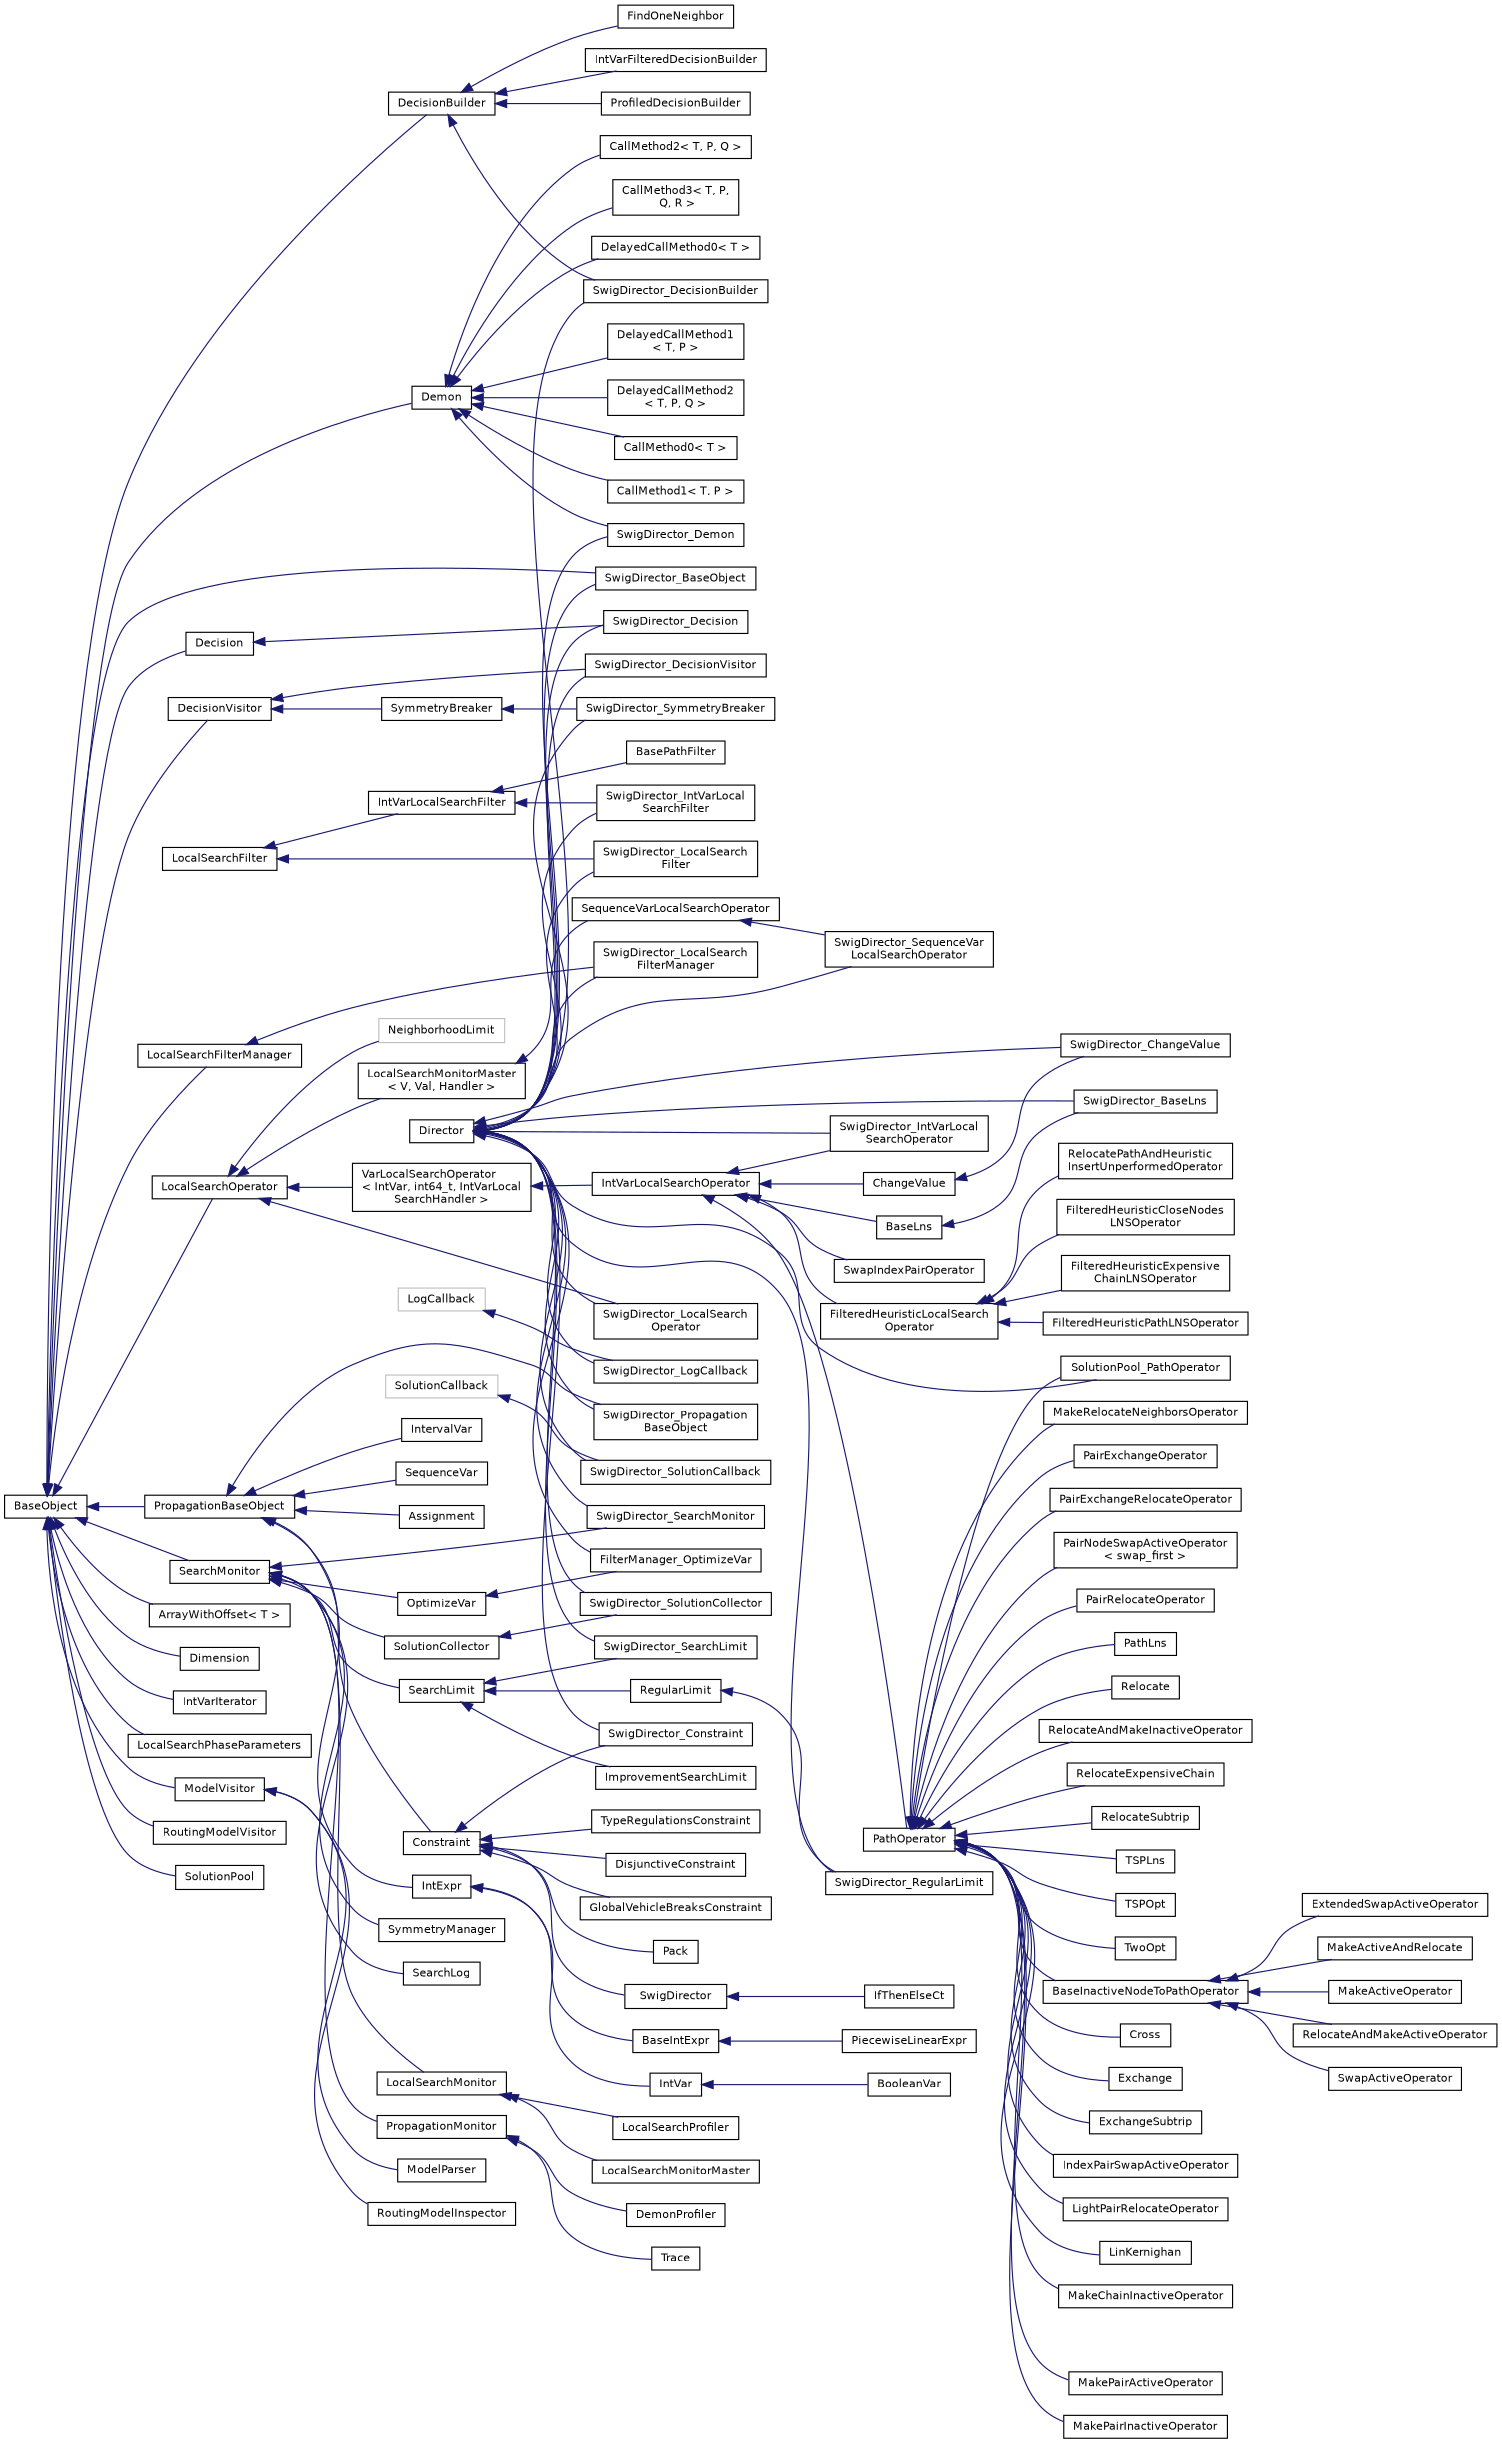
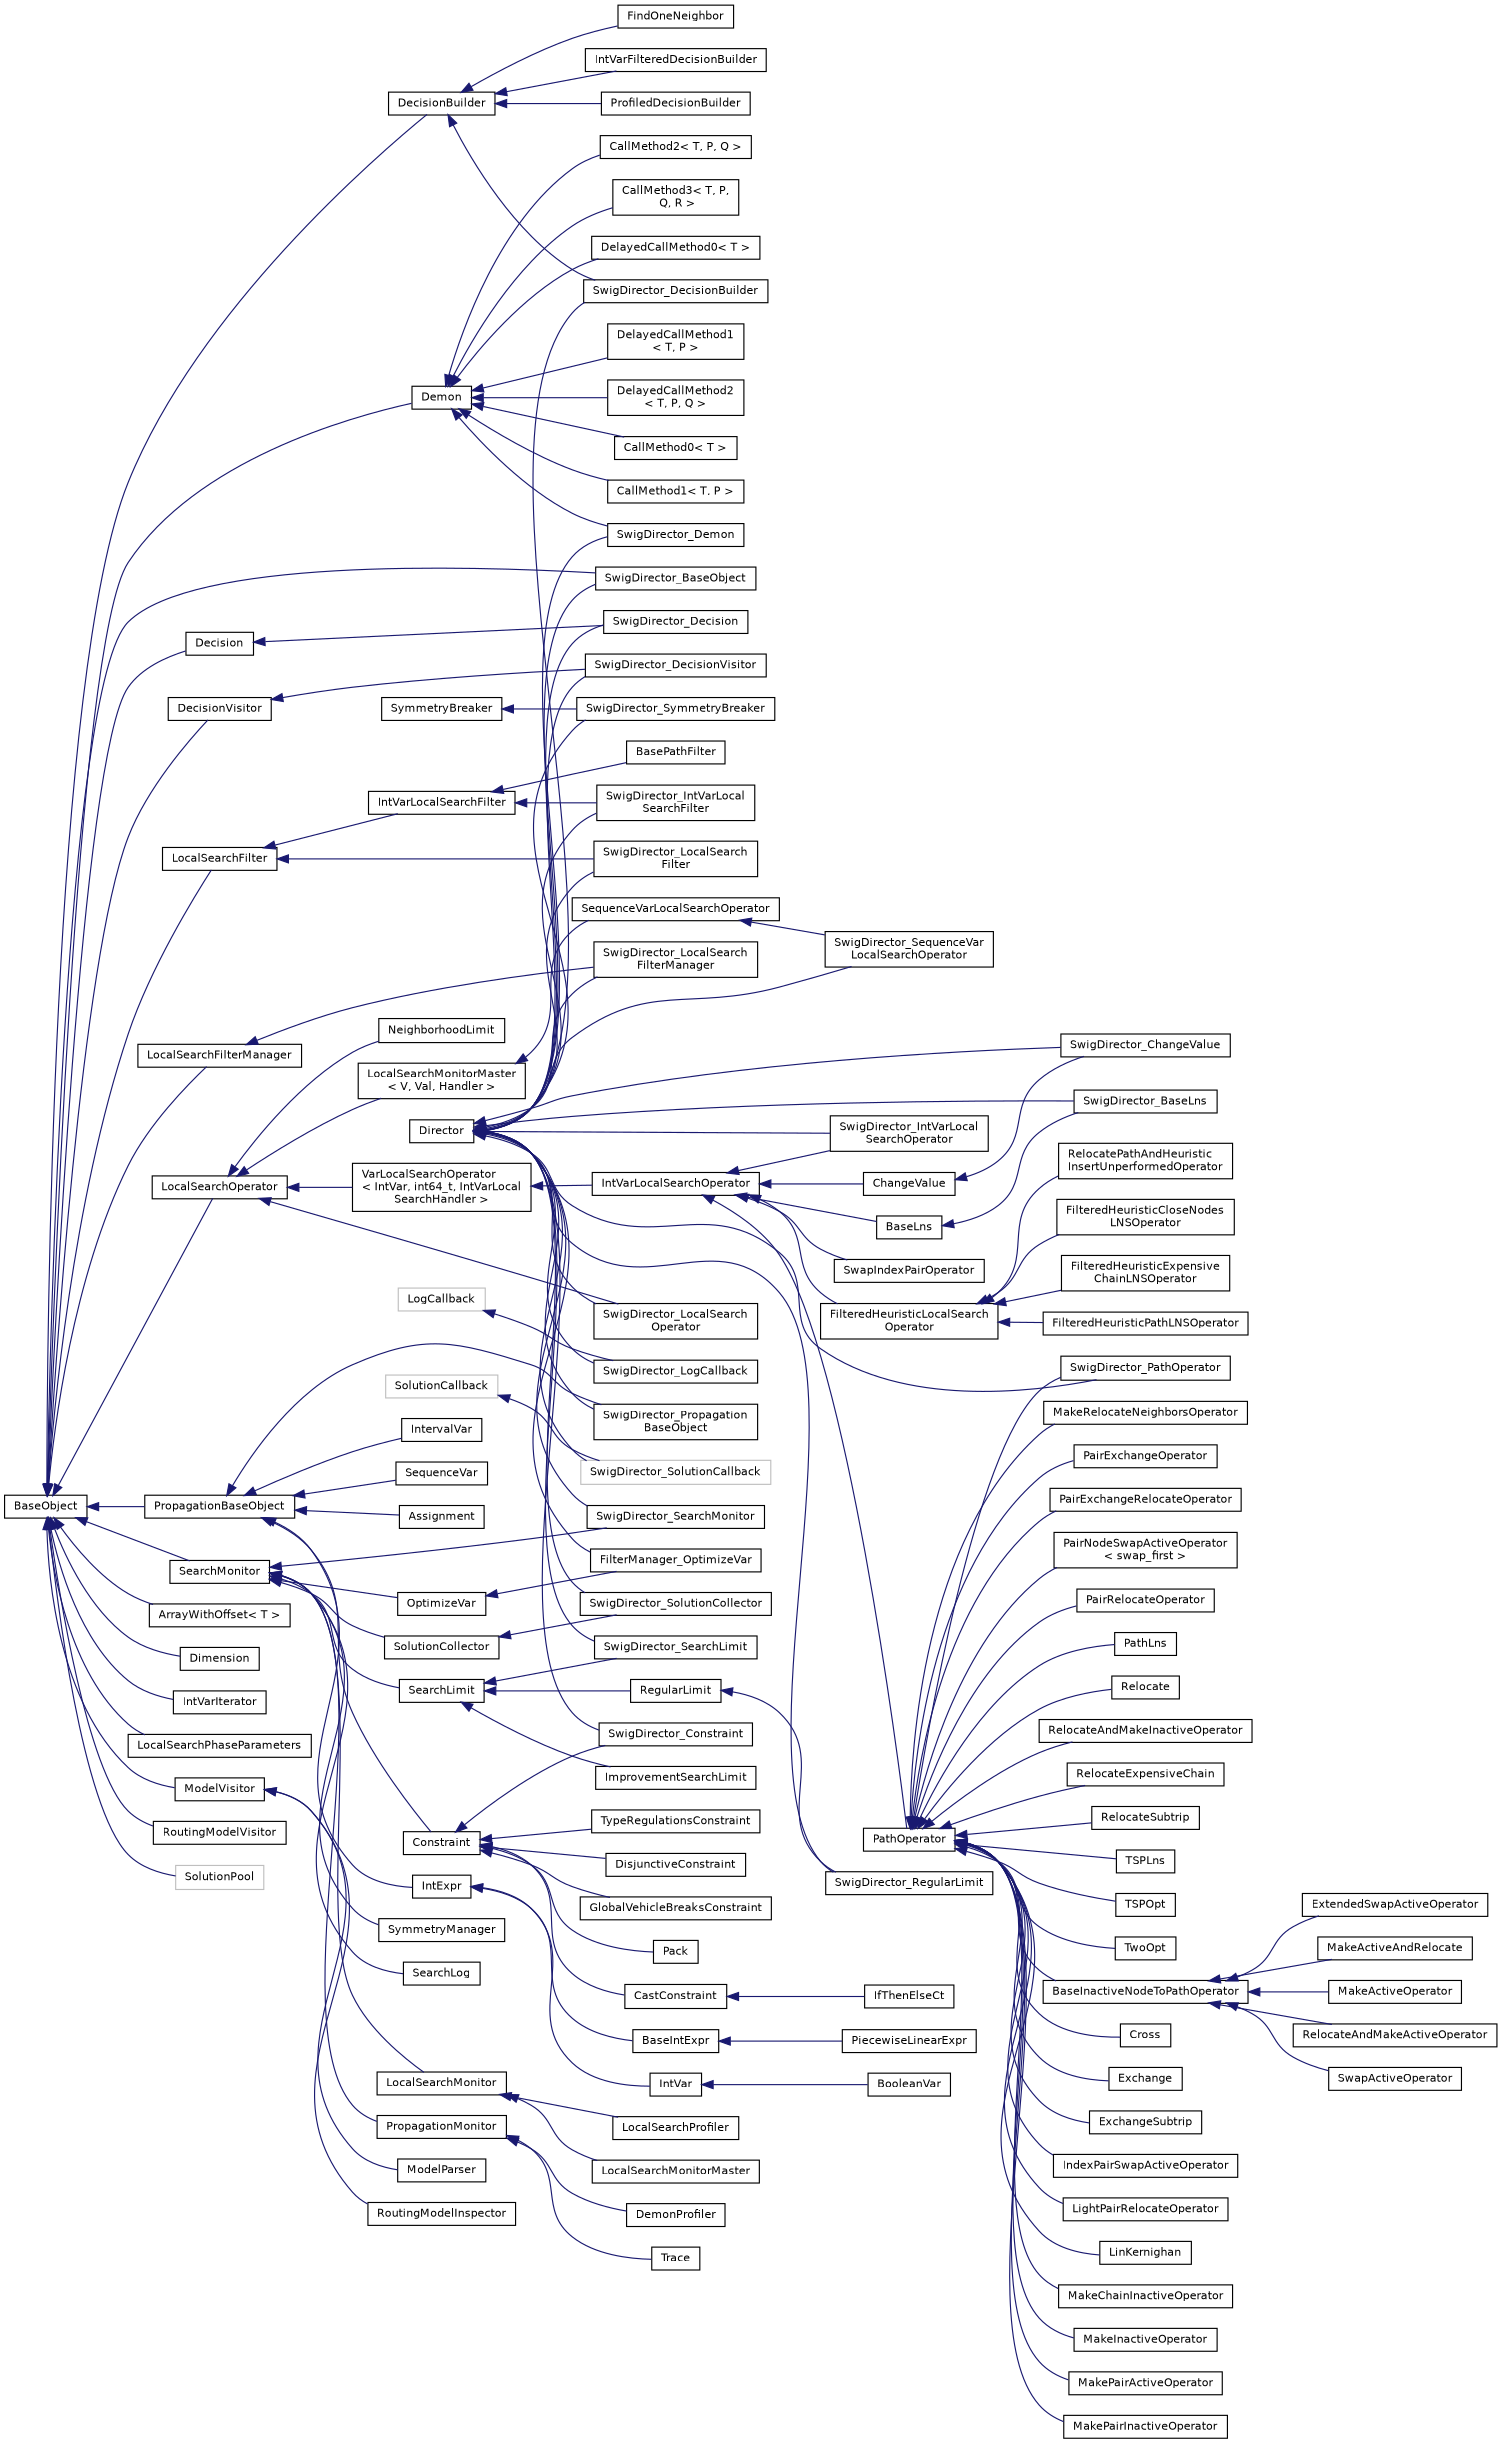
edge "SymmetryBreaker" -> "DecisionVisitor": removed
node "NeighborhoodLimit": color grey75 -> black
edge "LocalSearchFilter" -> "BaseObject": added
node "SolutionPool_PathOperator": label "SolutionPool_PathOperator" -> "SwigDirector_PathOperator"
node "SwigDirector_SolutionCallback": color black -> grey75
node "SolutionPool": color black -> grey75
node "SwigDirector": label "SwigDirector" -> "CastConstraint"
node "MakeInactiveOperator": added
